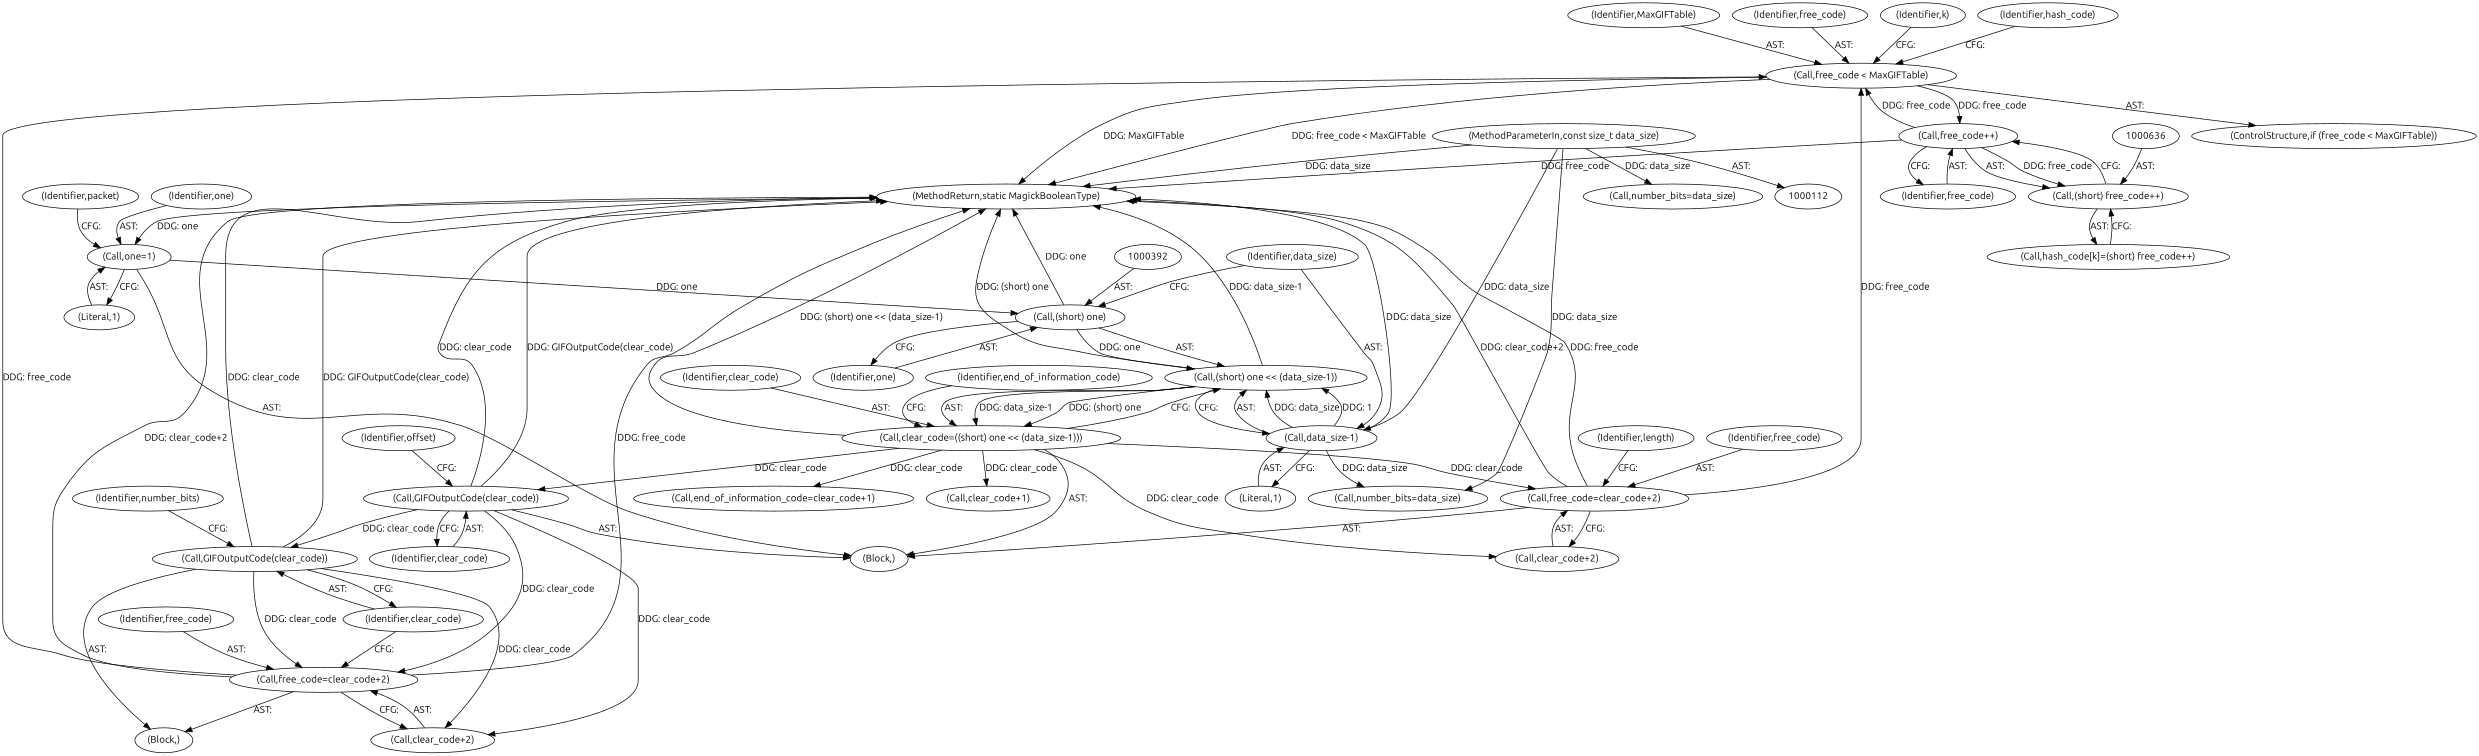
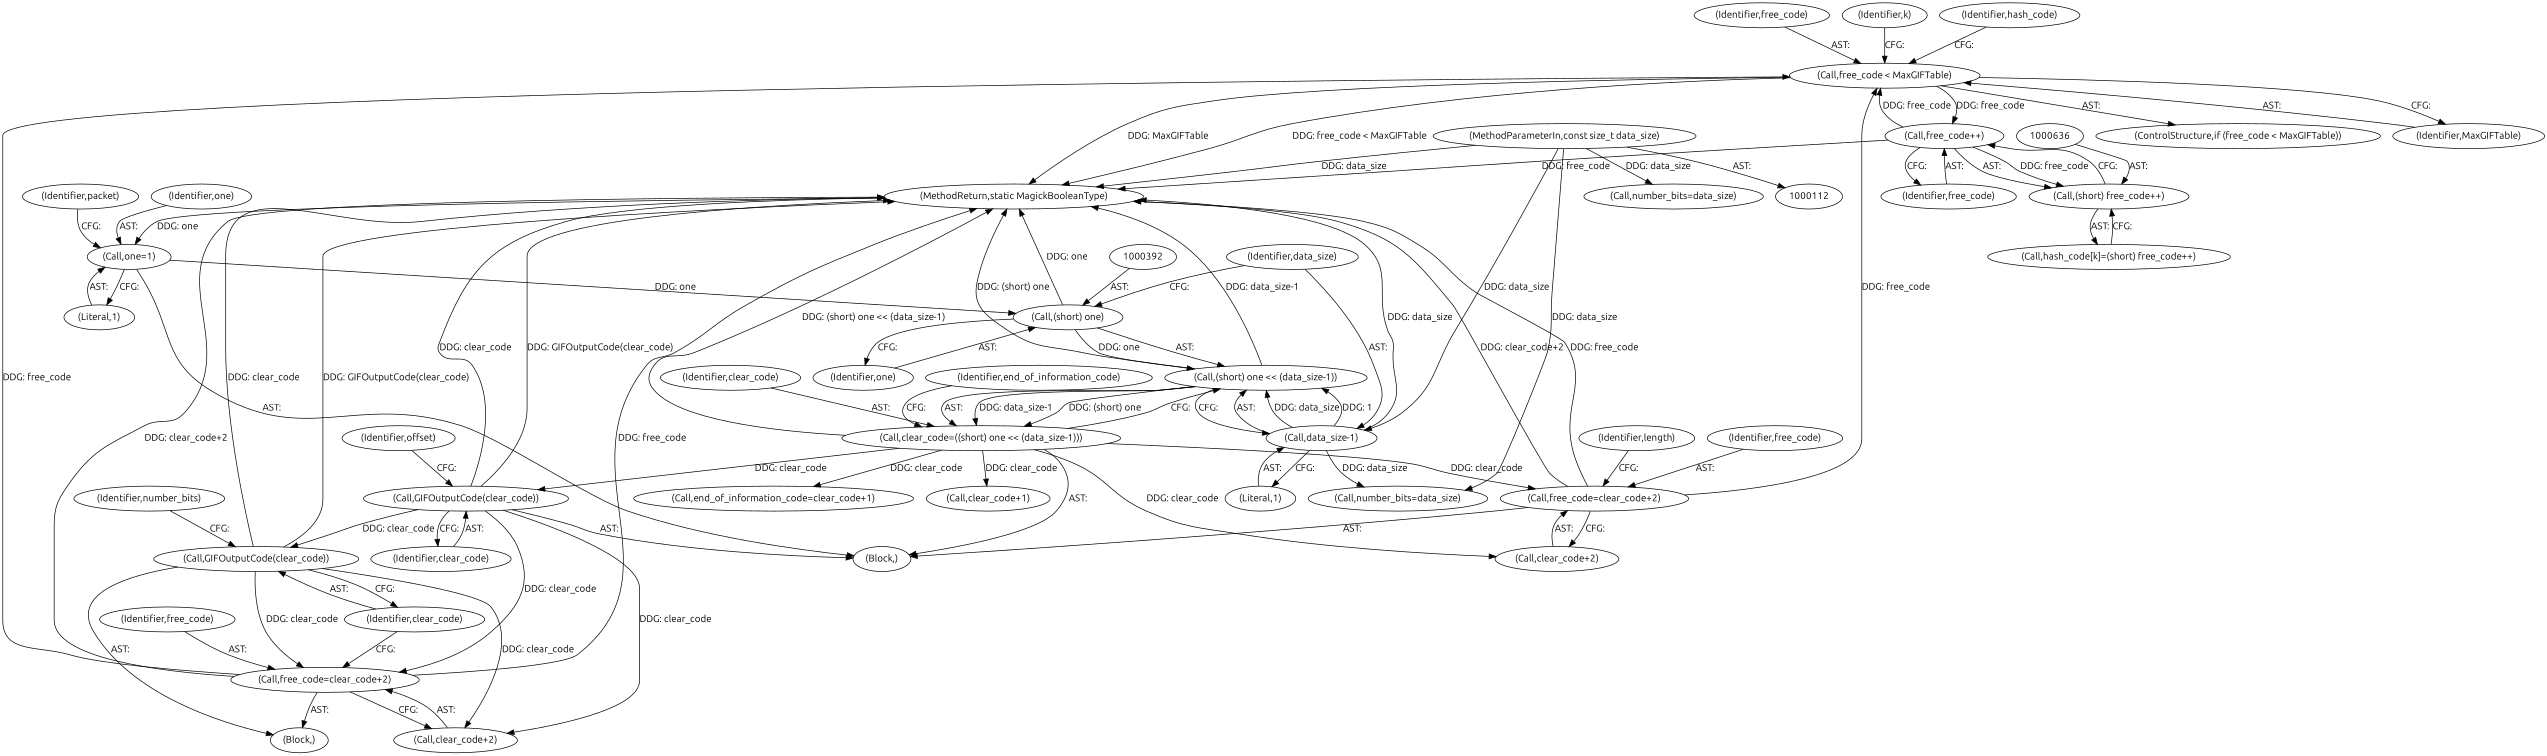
edge "(Call,free_code < MaxGIFTable)" -> "(Identifier,MaxGIFTable)": added, label "CFG:"
